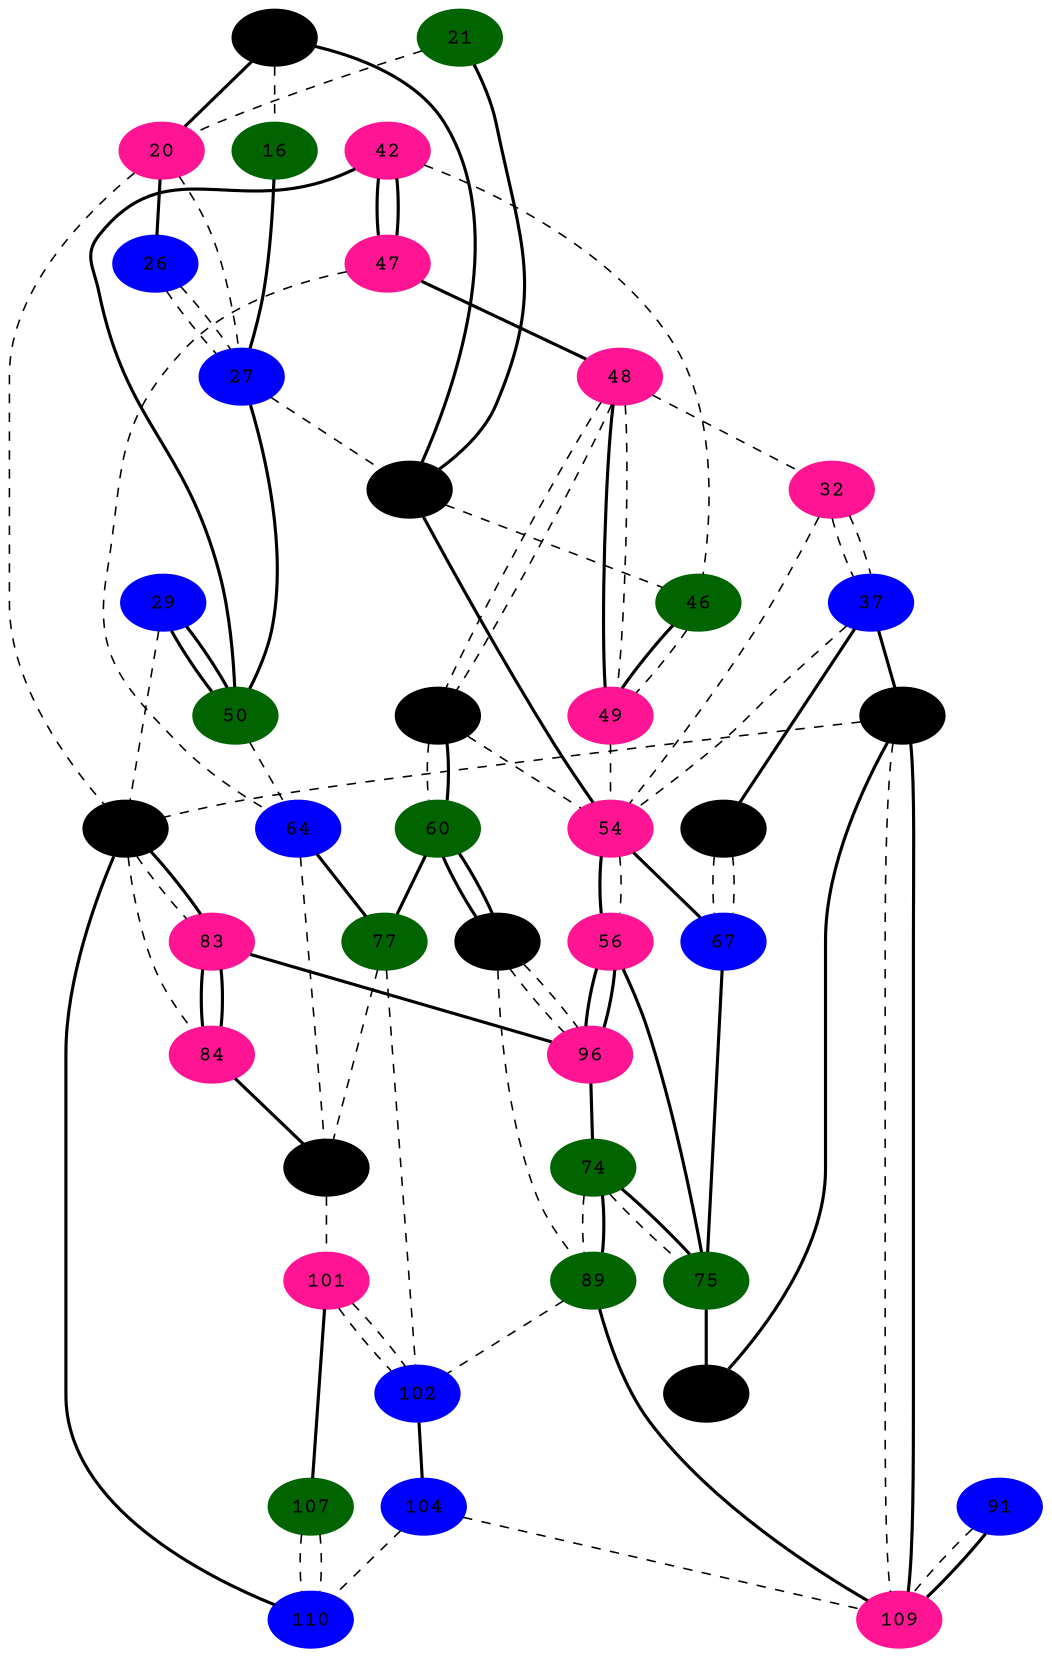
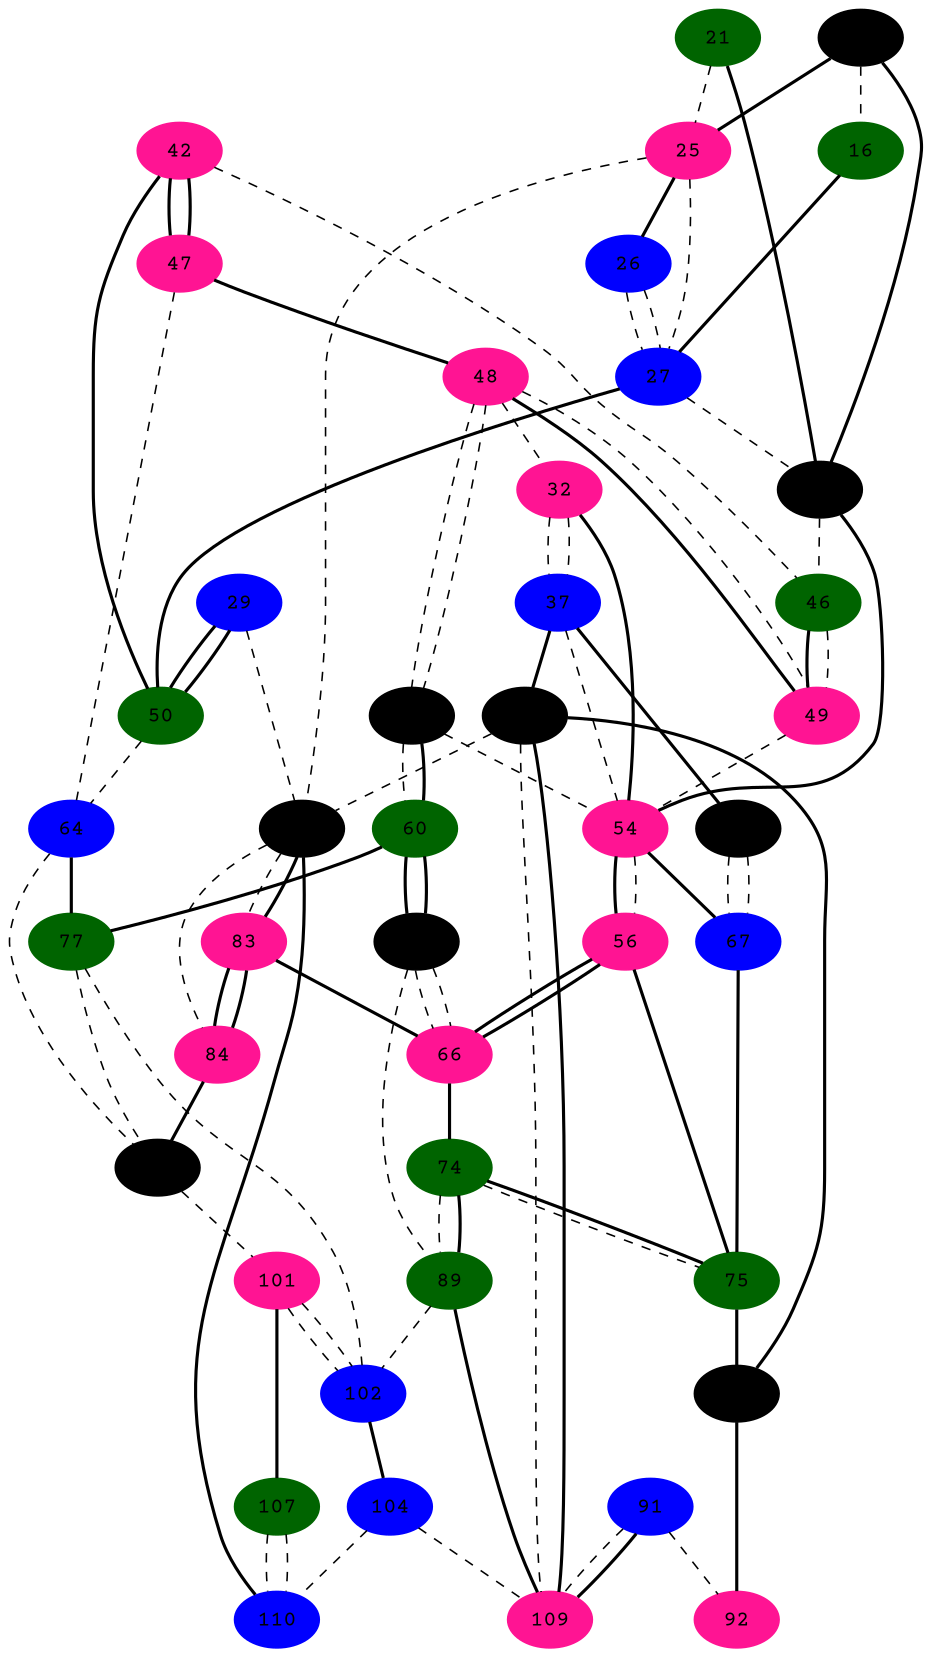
node "20": label "20" -> "25"
edge "32" -- "54": style dashed -> bold
node "96": label "96" -> "66"
node "92": added
